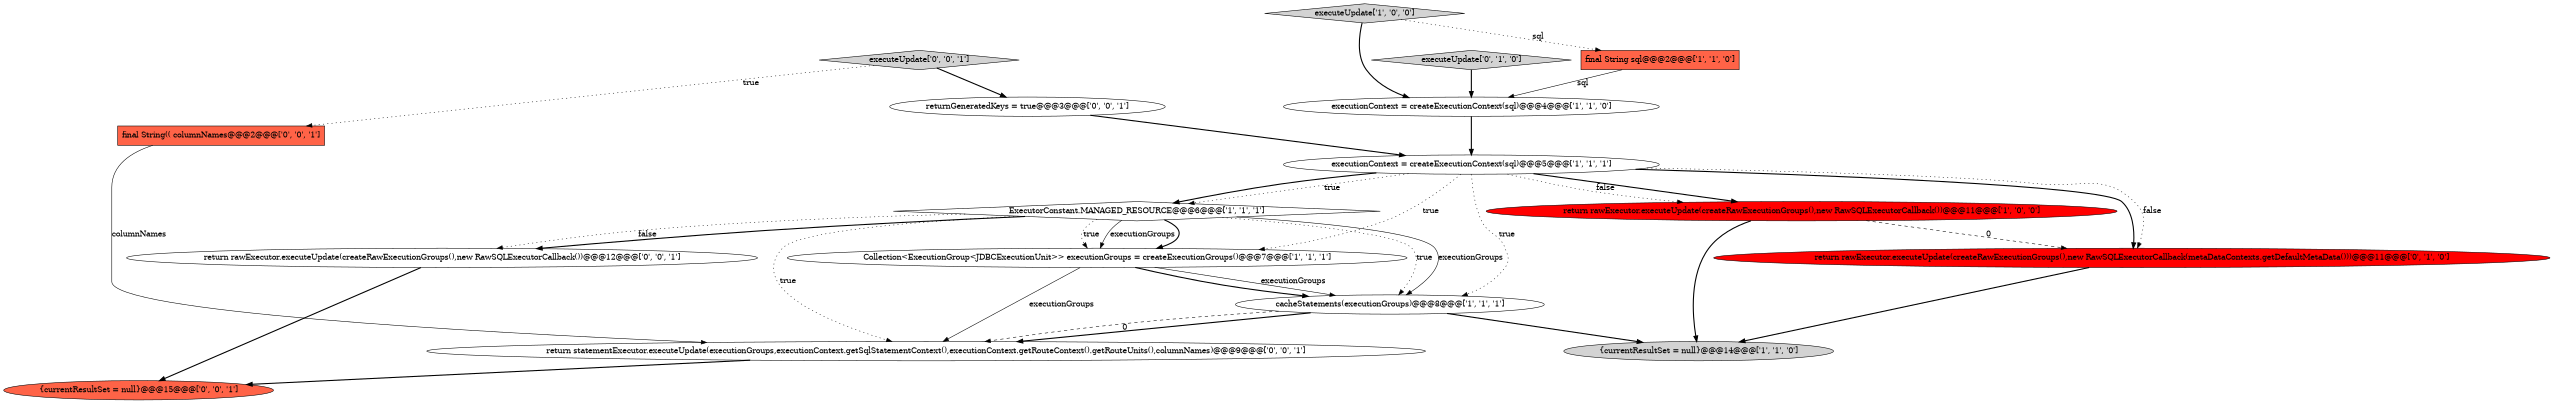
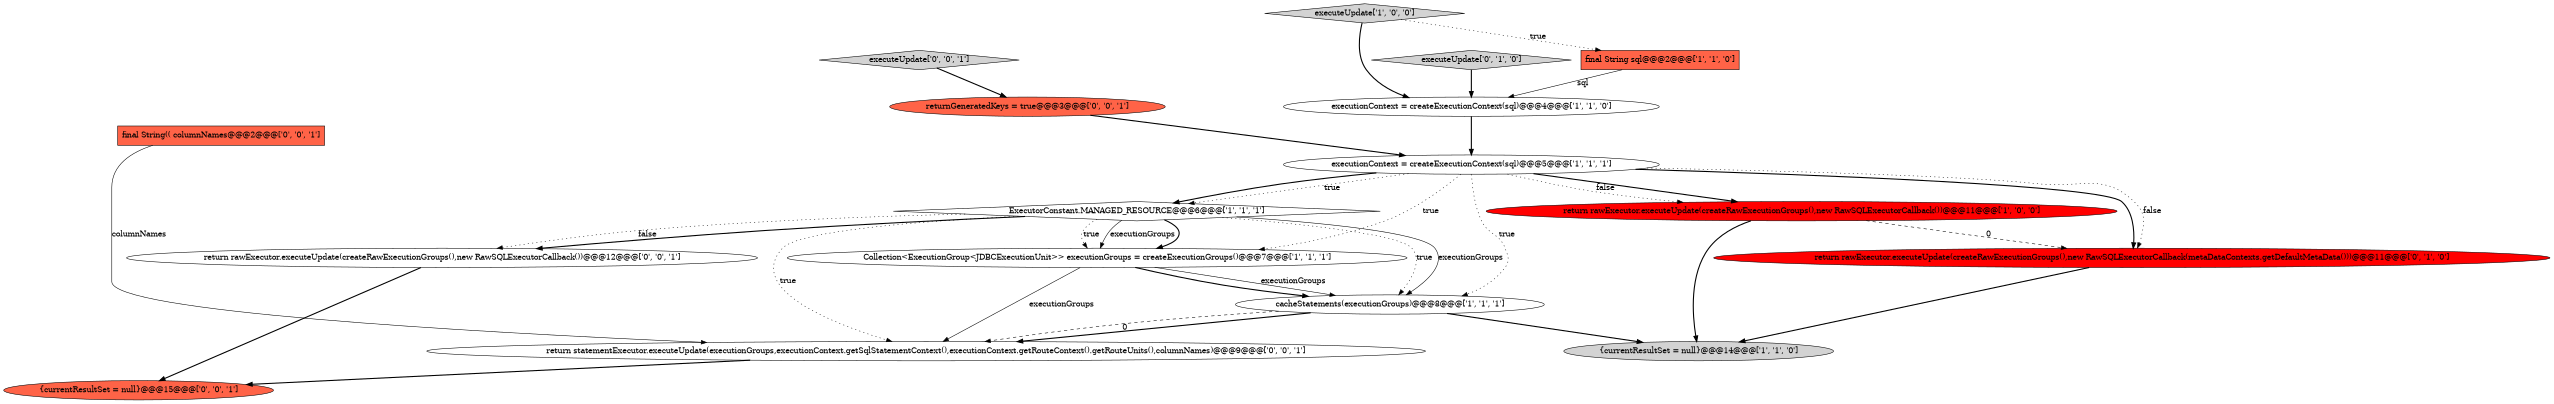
edge "executeUpdate['1', '0', '0']" -> "final String sql@@@2@@@['1', '1', '0']": label "sql" -> "true"
edge "executeUpdate['0', '0', '1']" -> "final String(( columnNames@@@2@@@['0', '0', '1']": removed, label "true"
node "returnGeneratedKeys = true@@@3@@@['0', '0', '1']": fillcolor white -> tomato
